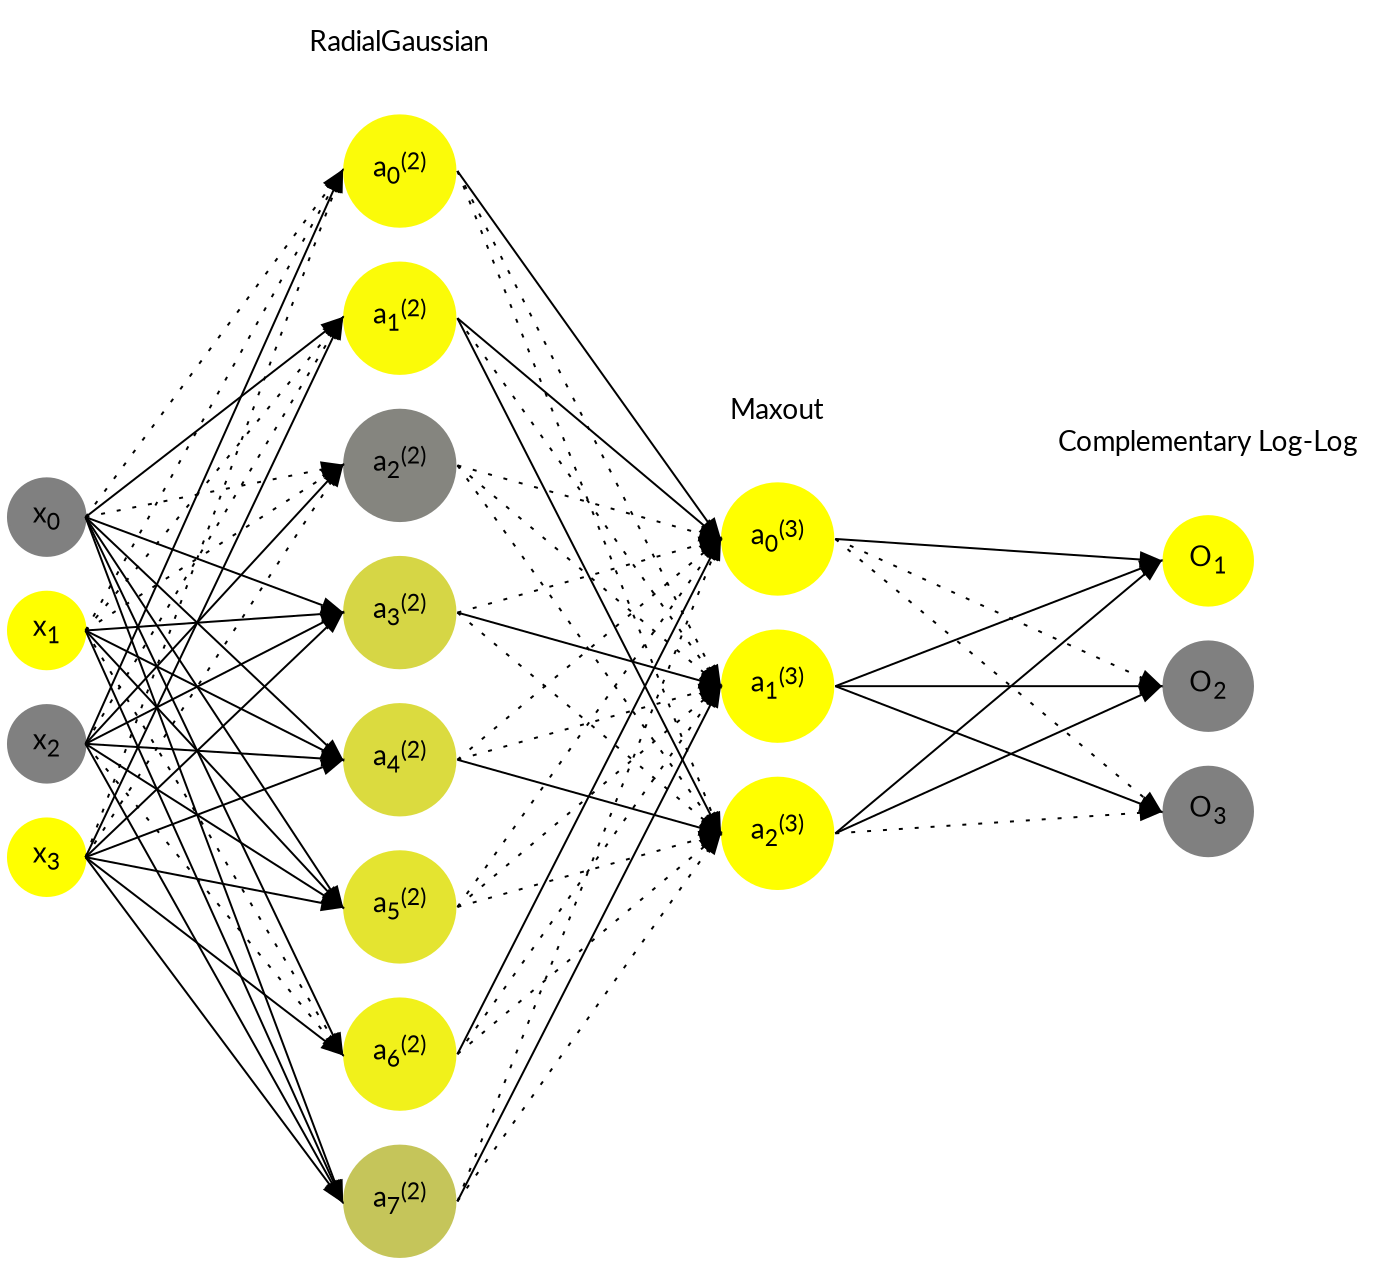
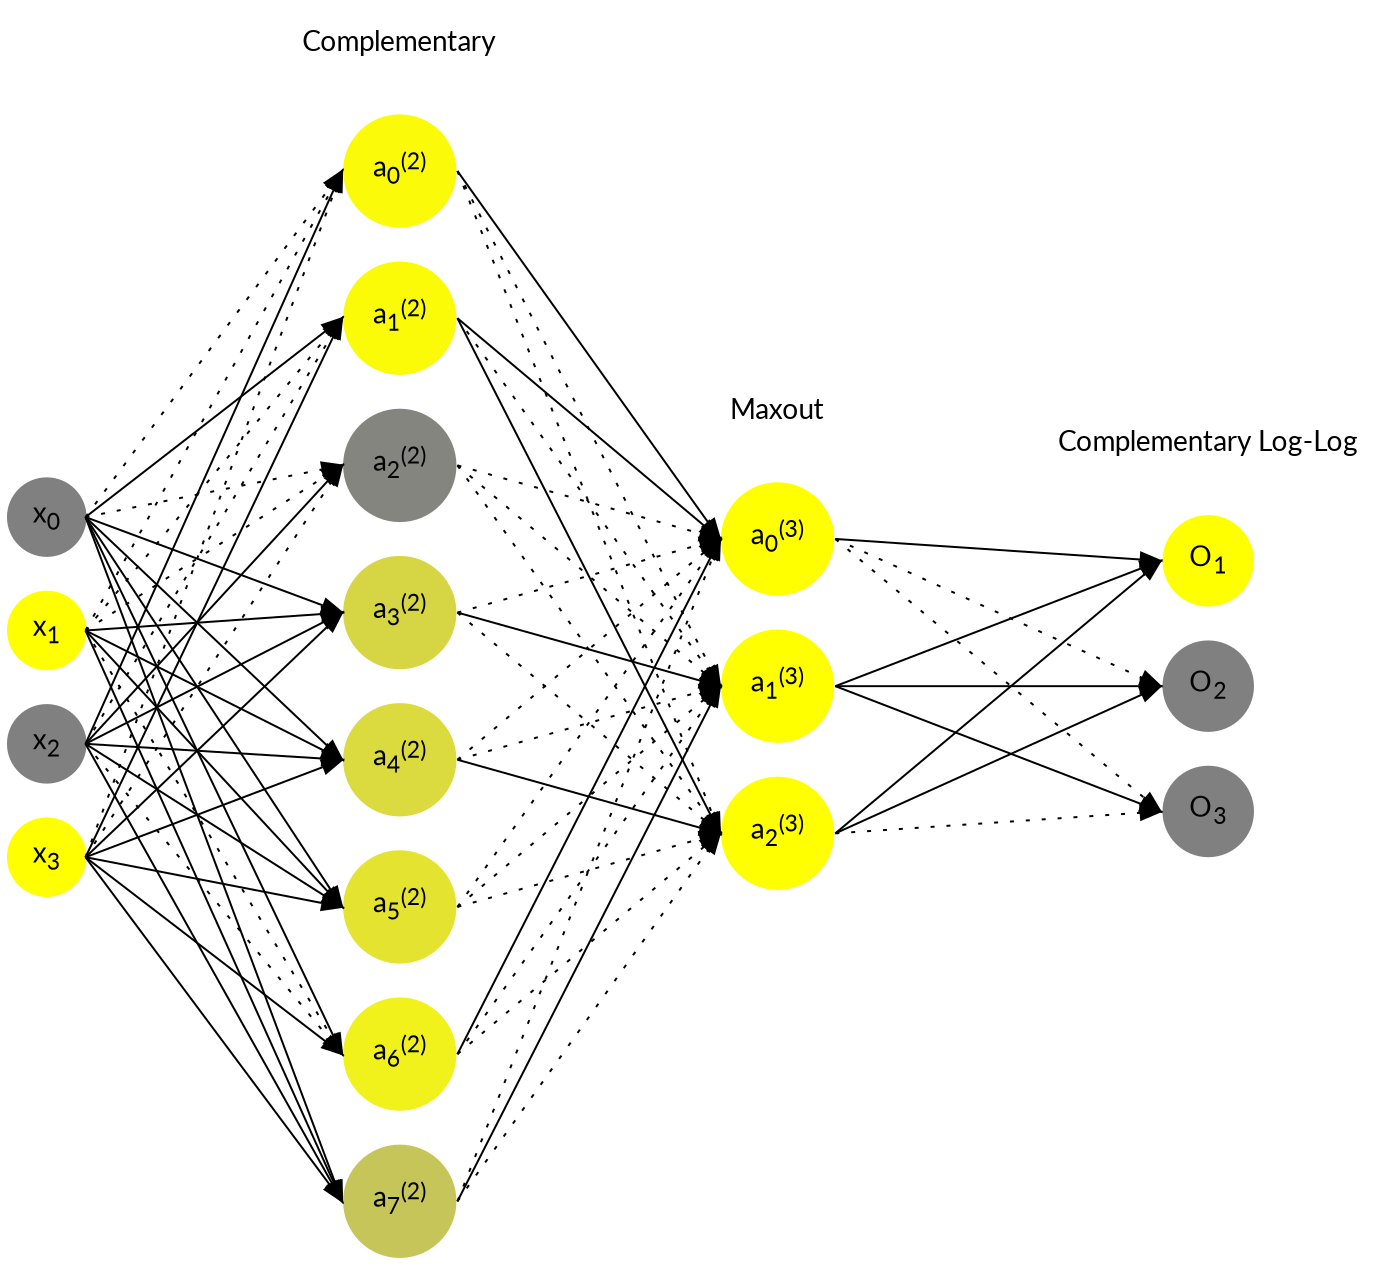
node "RadialGaussian": label "RadialGaussian" -> "Complementary"
